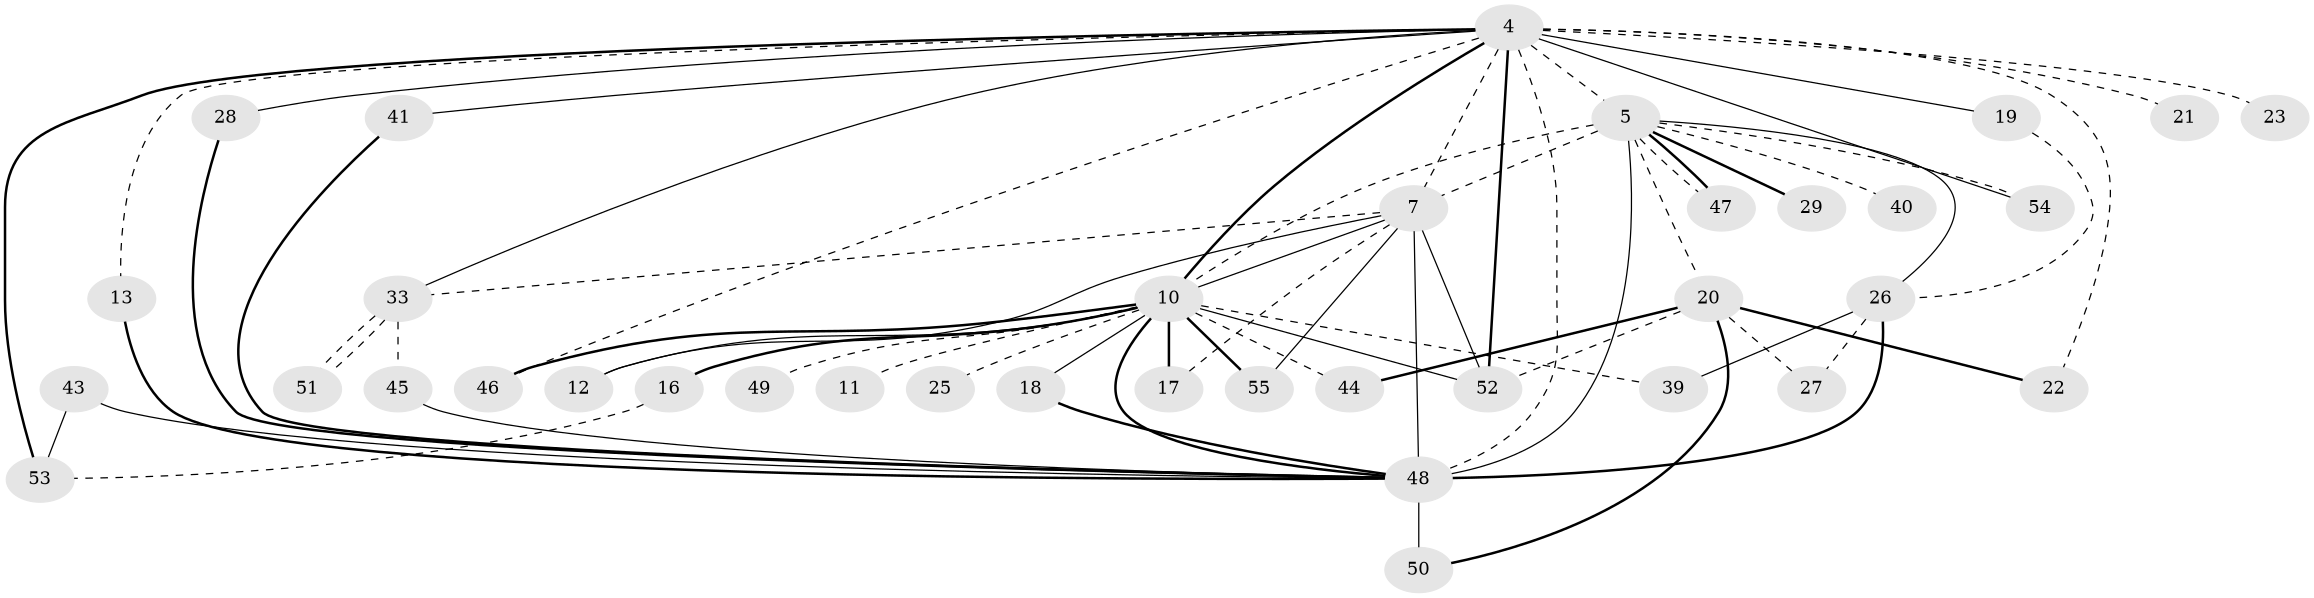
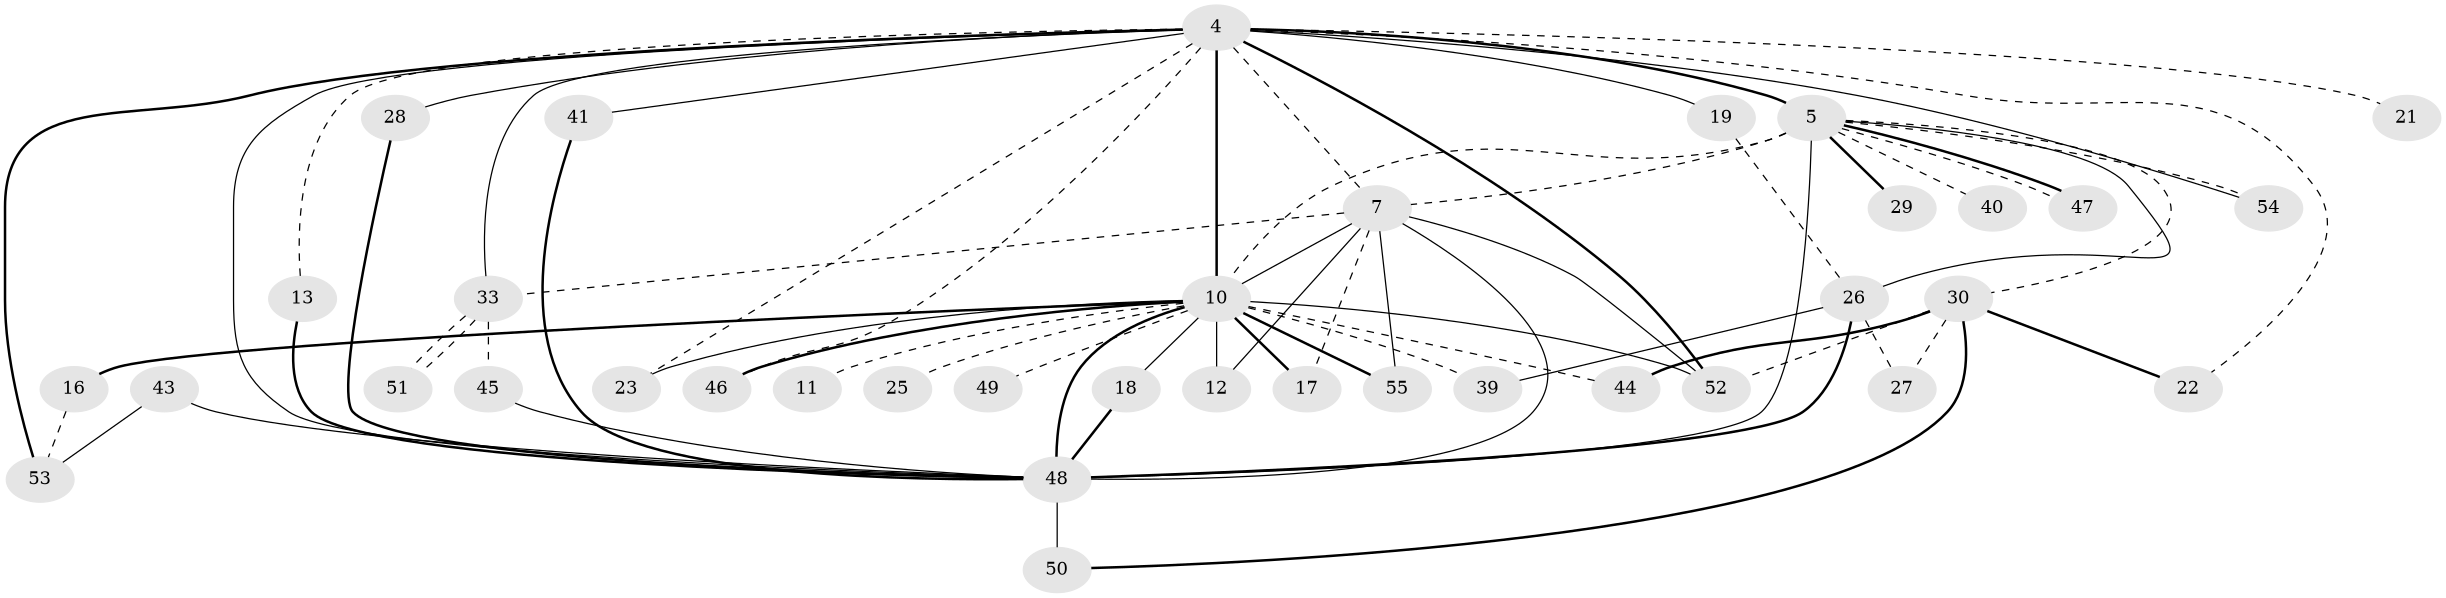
edge "4" -- "5": style dashed -> bold
edge "4" -- "48": style dashed -> solid
node "20": label "20" -> "30"
edge "10" -- "23": added
